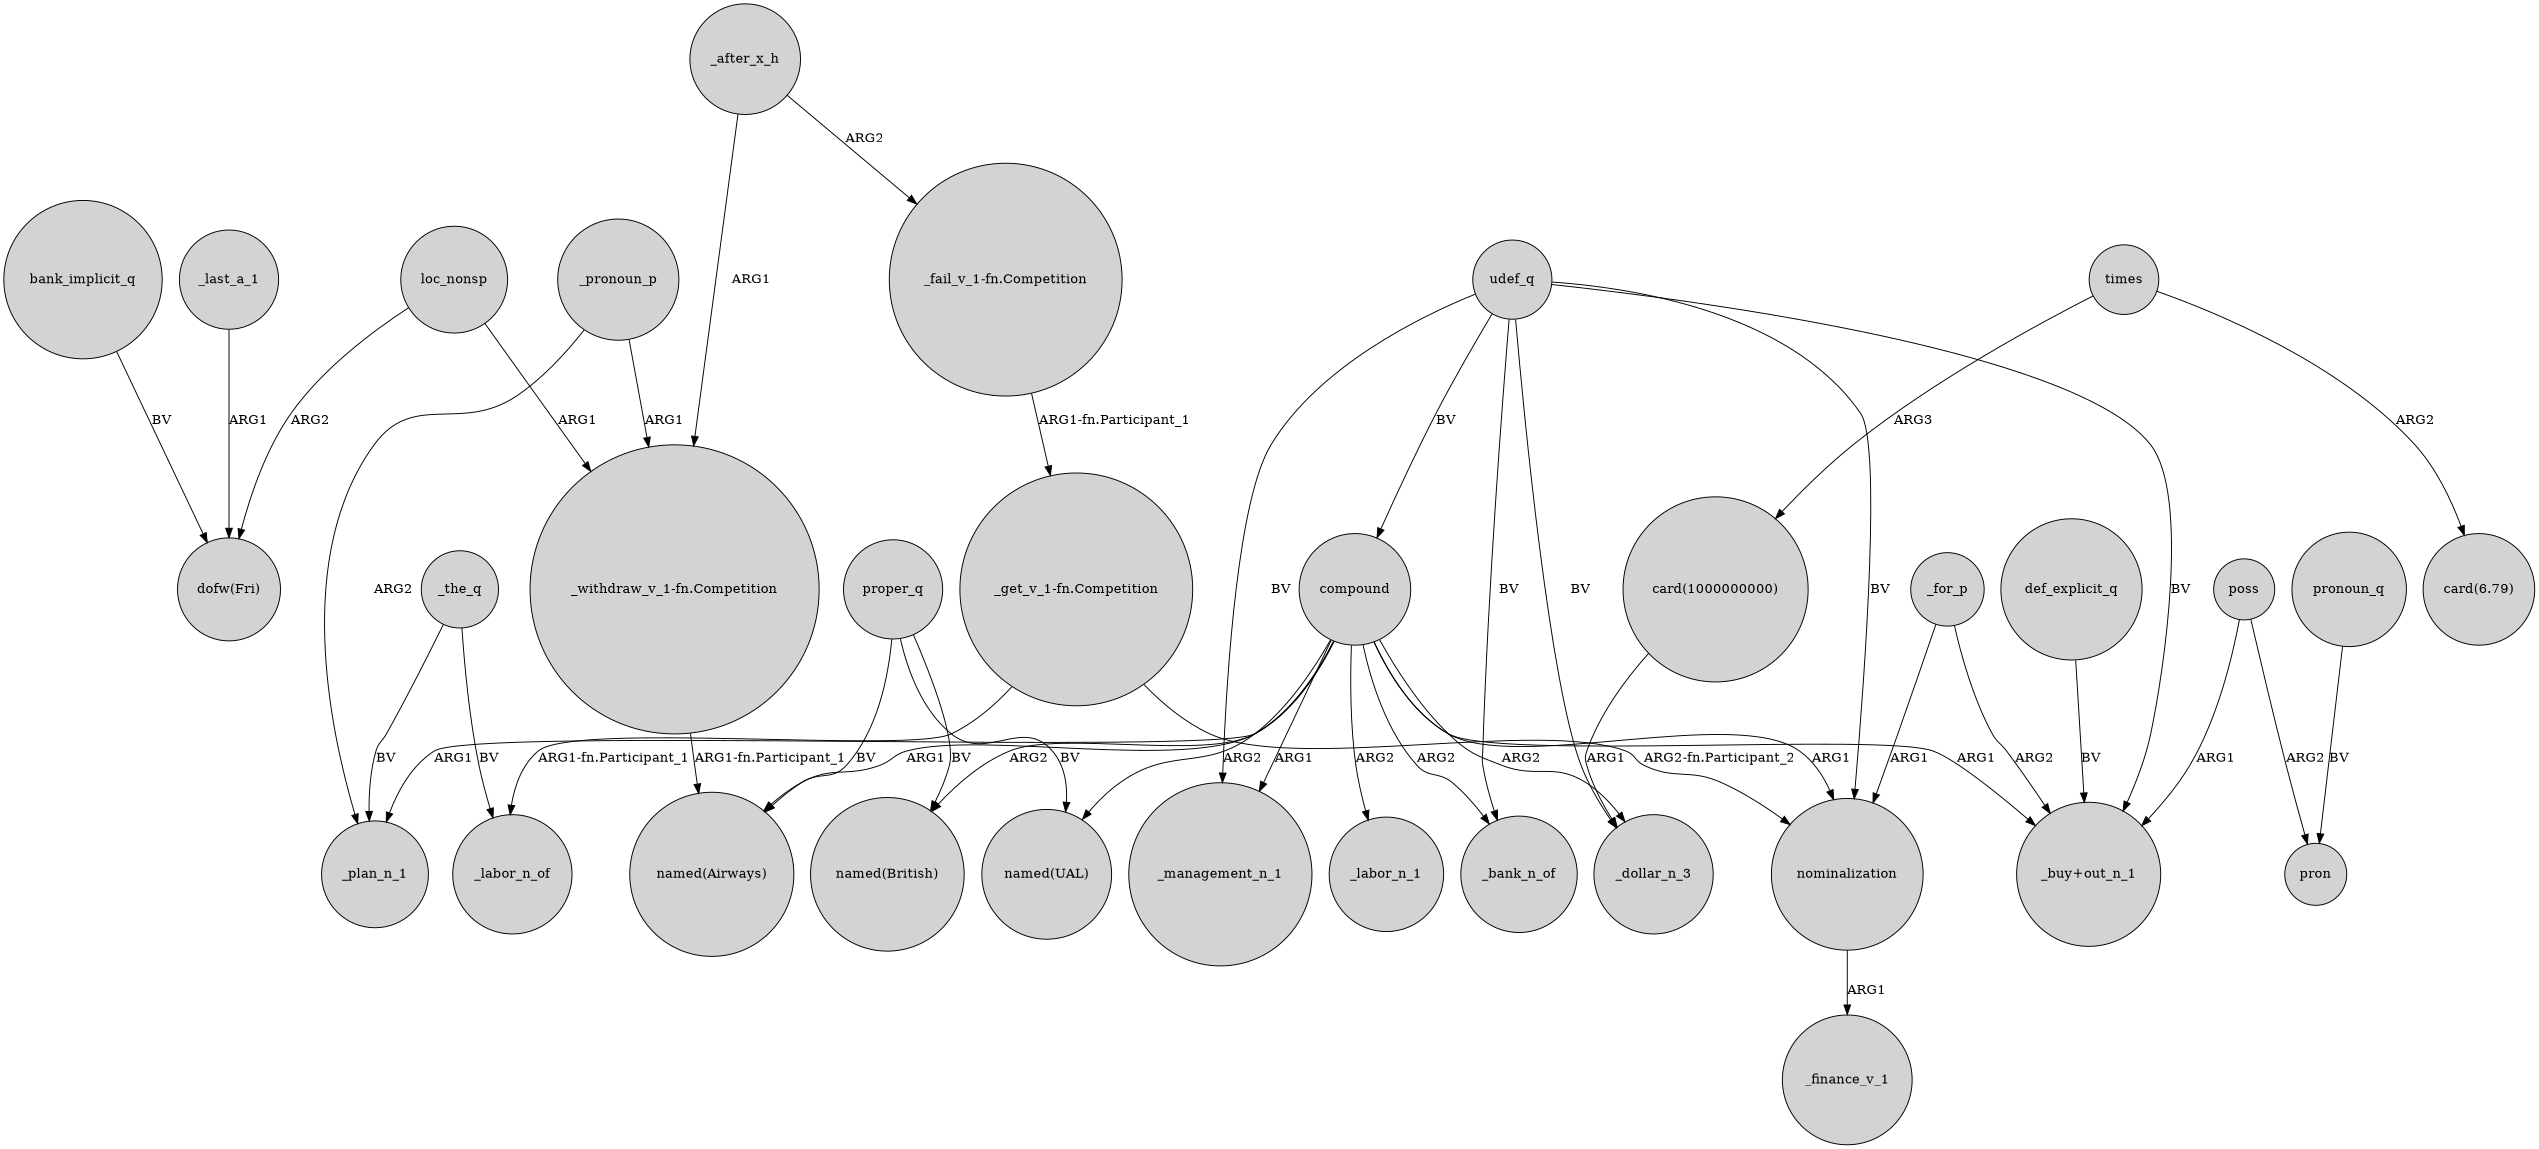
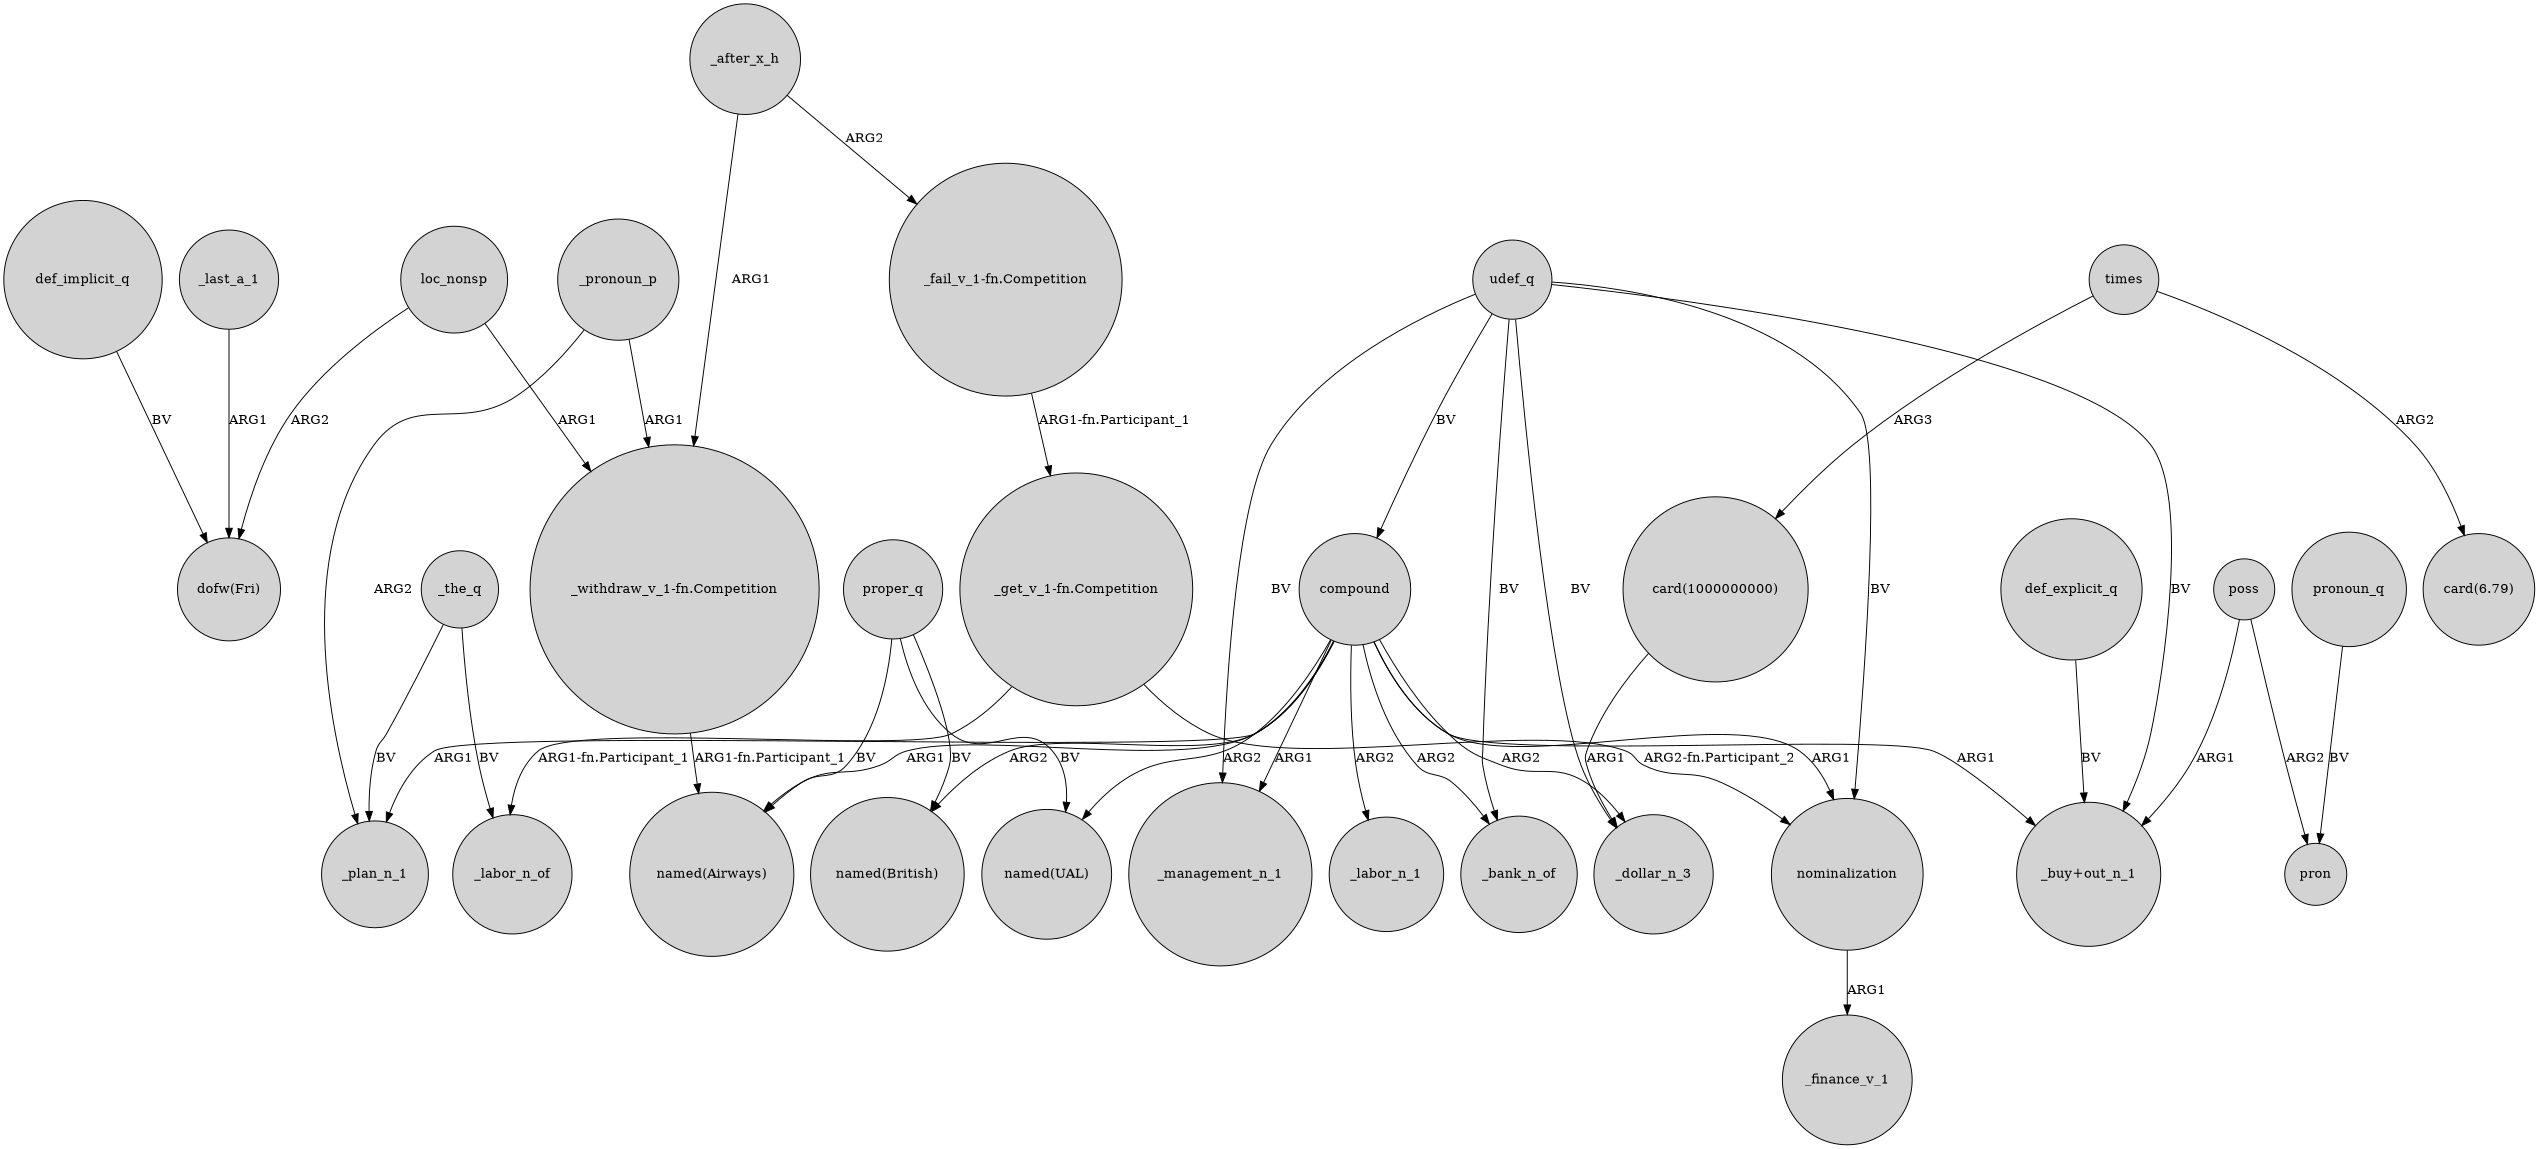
node "bank_implicit_q": label "bank_implicit_q" -> "def_implicit_q"
node "_for_p": removed
